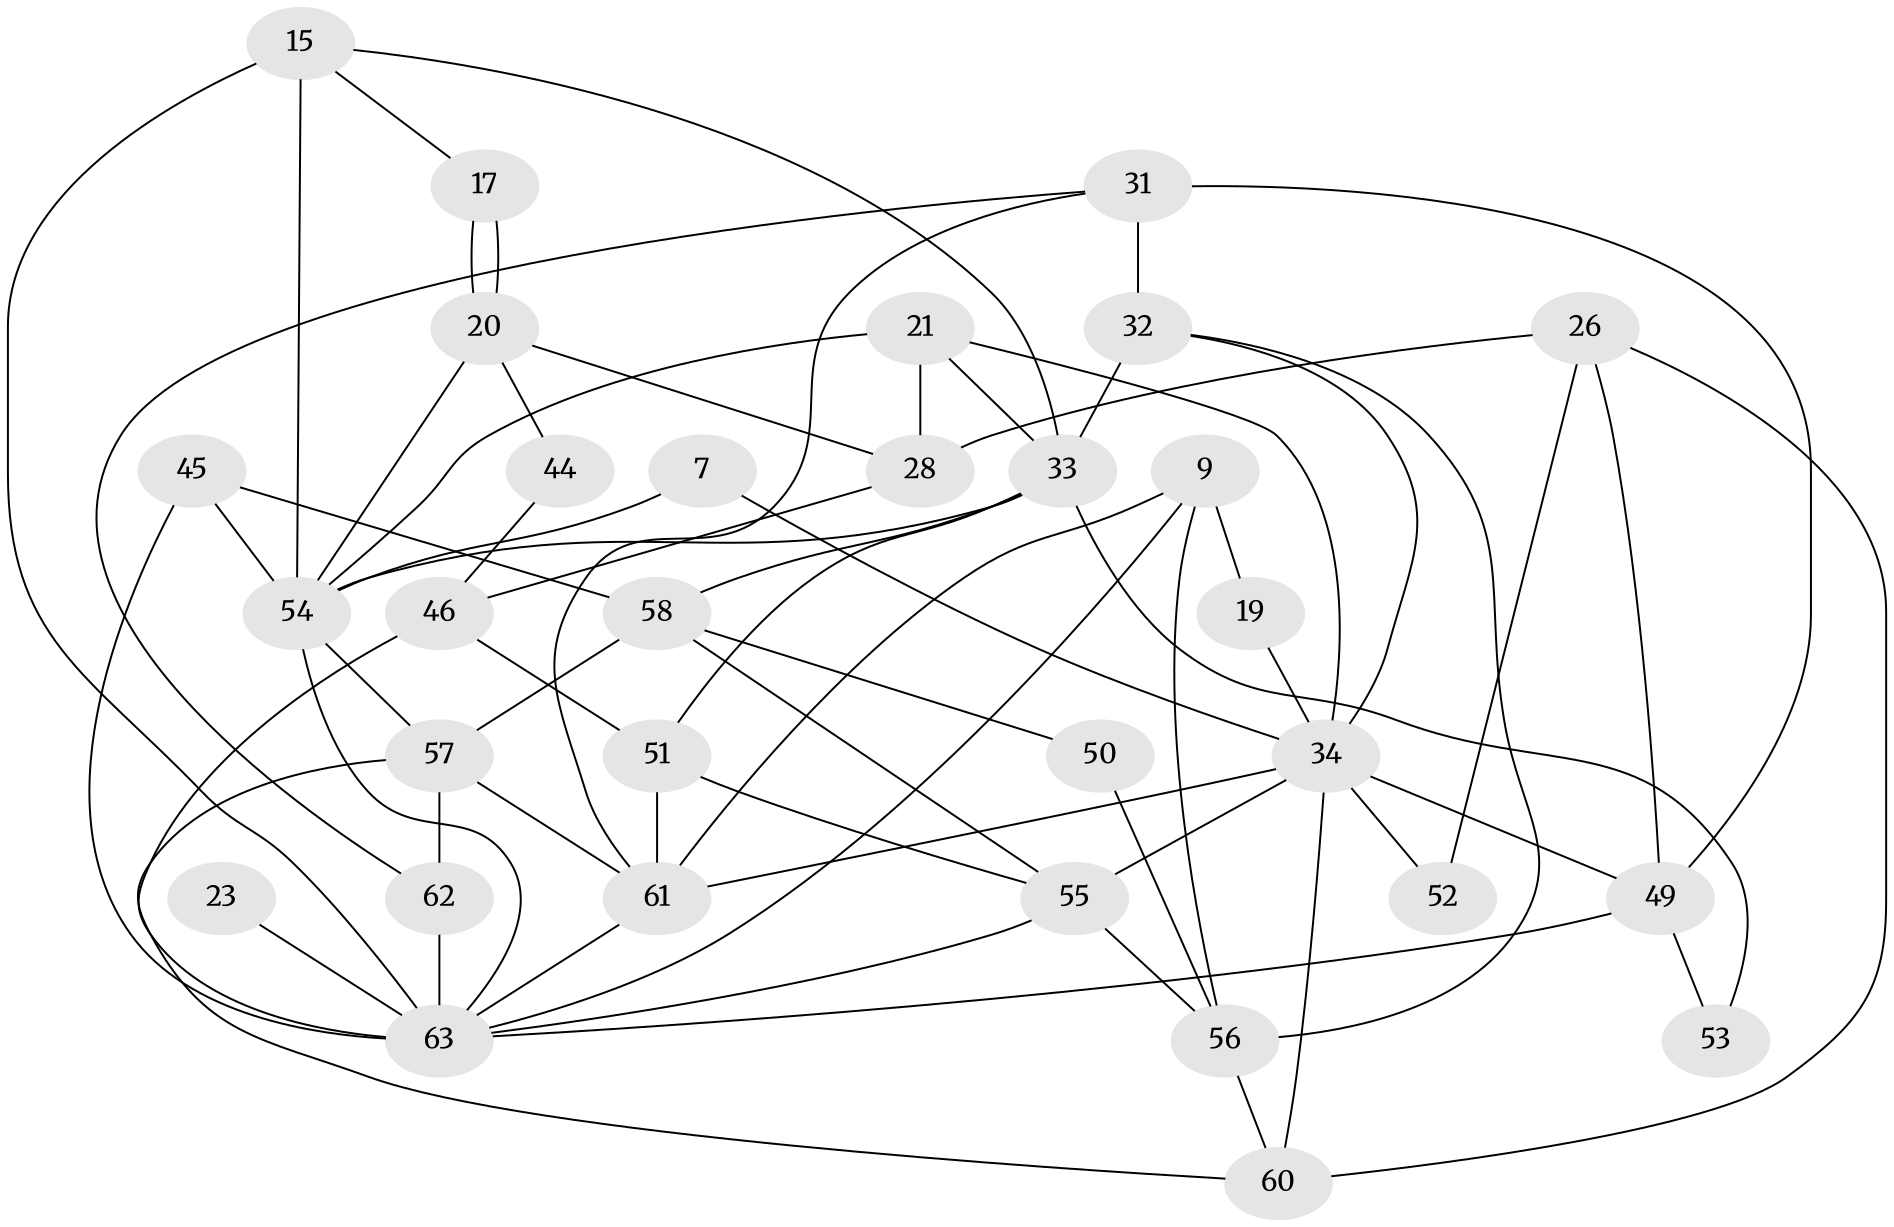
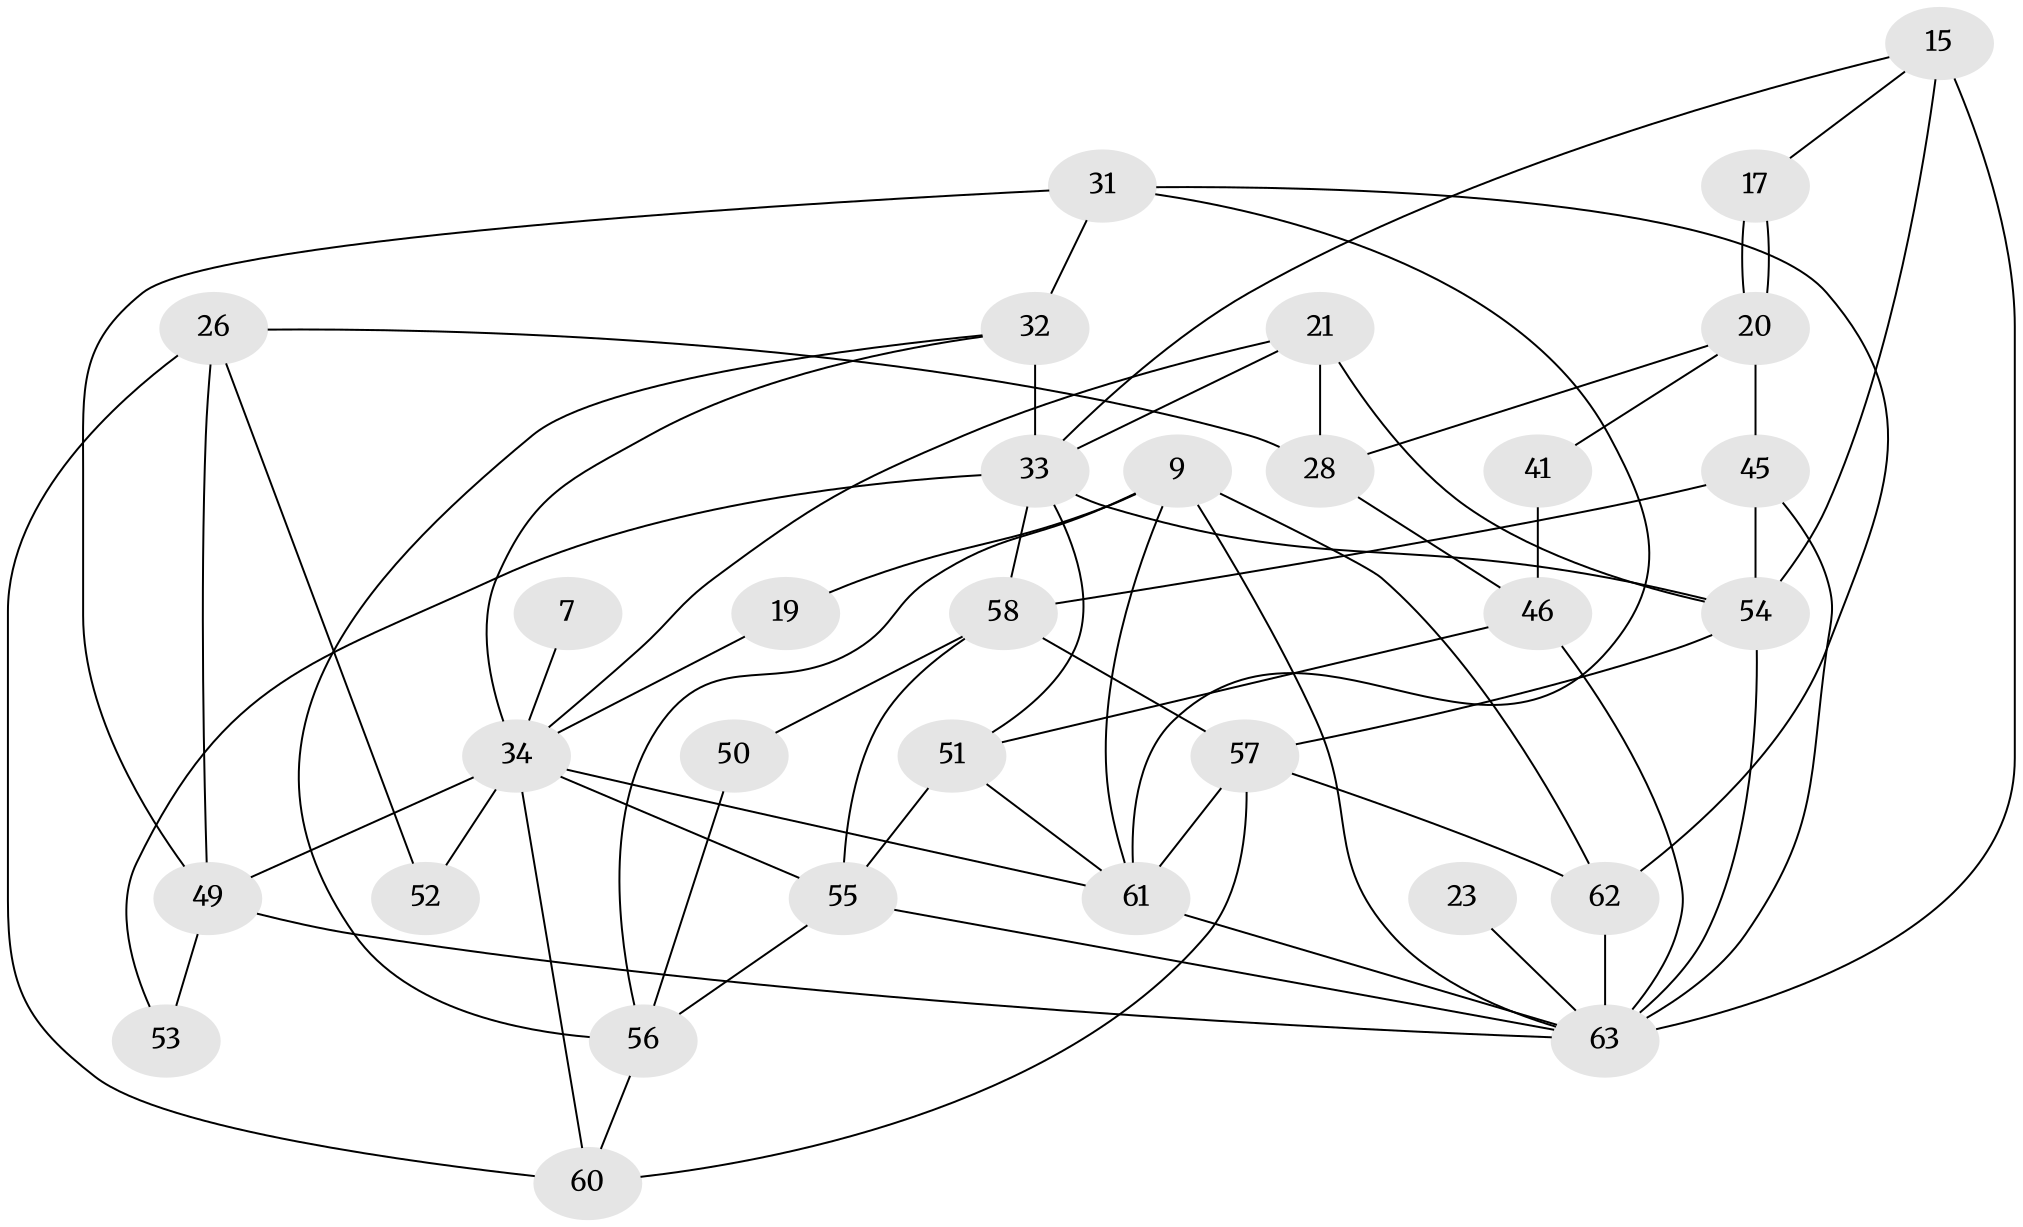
edge "20" -- "54": now "20" -- "45"
node "44": label "44" -> "41"
edge "7" -- "54": removed
edge "9" -- "62": added
